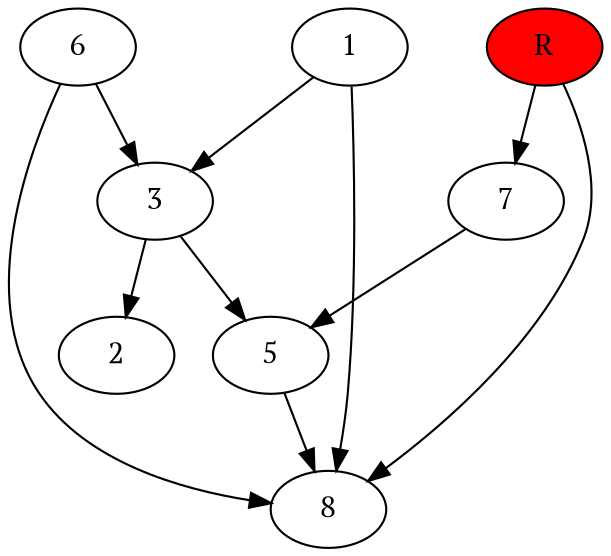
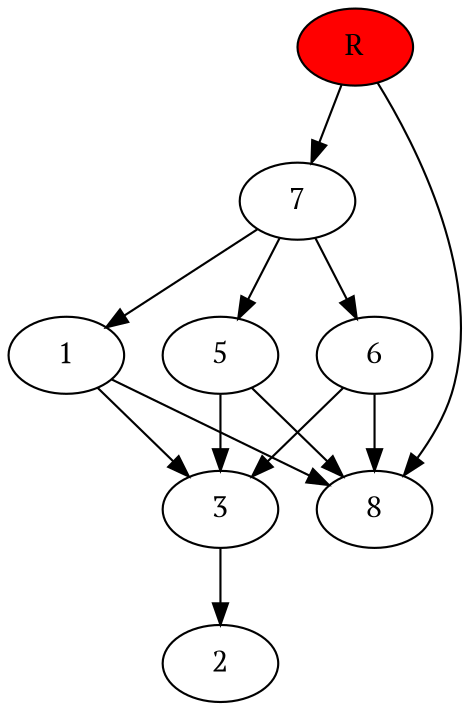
edge "7" -> "6": added
edge "3" -> "5": reversed
edge "7" -> "1": added
